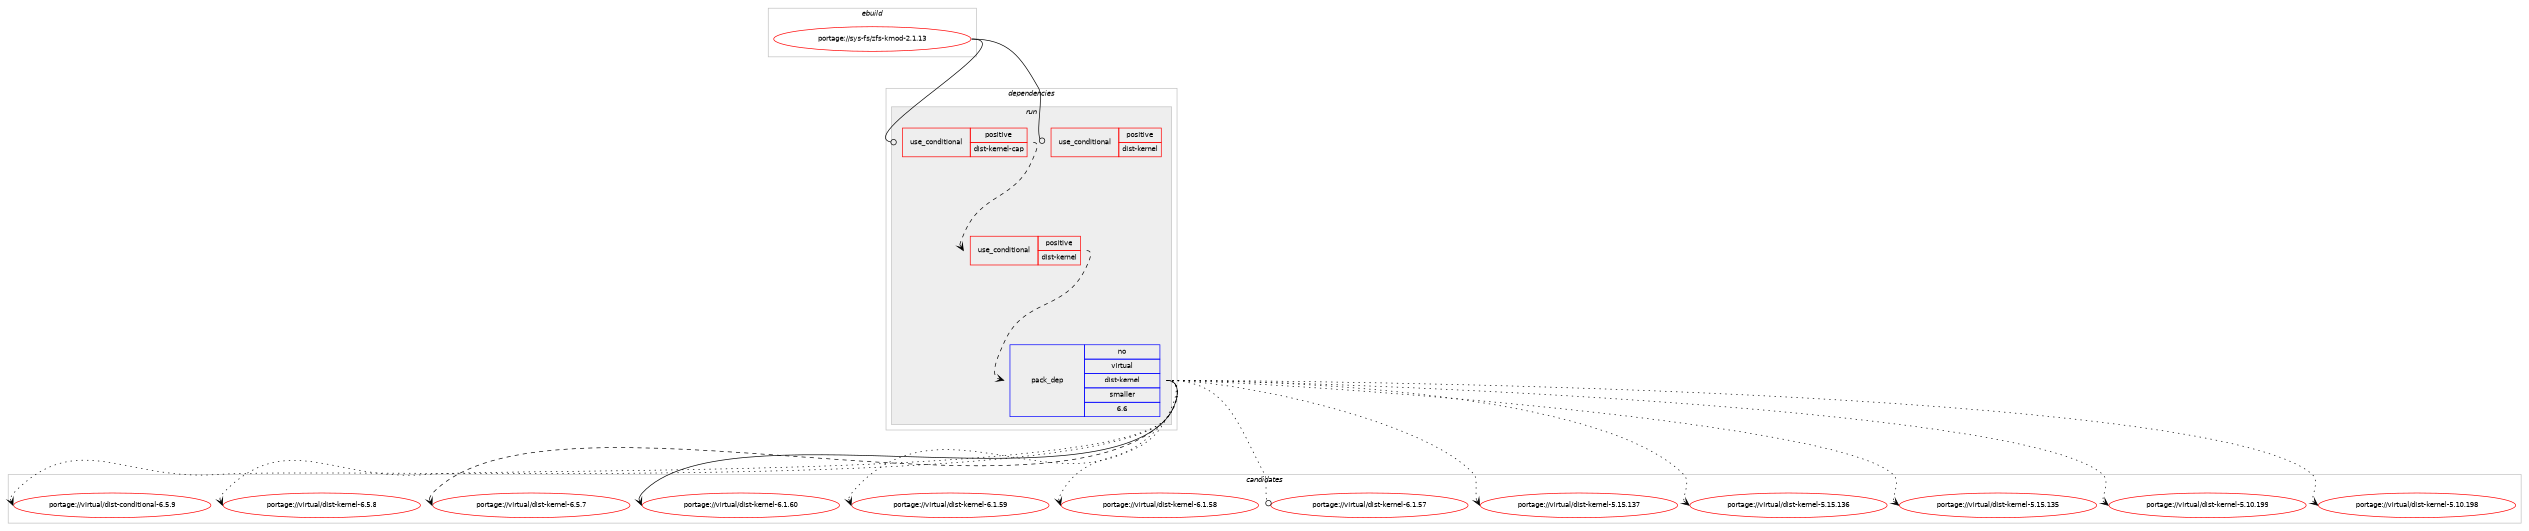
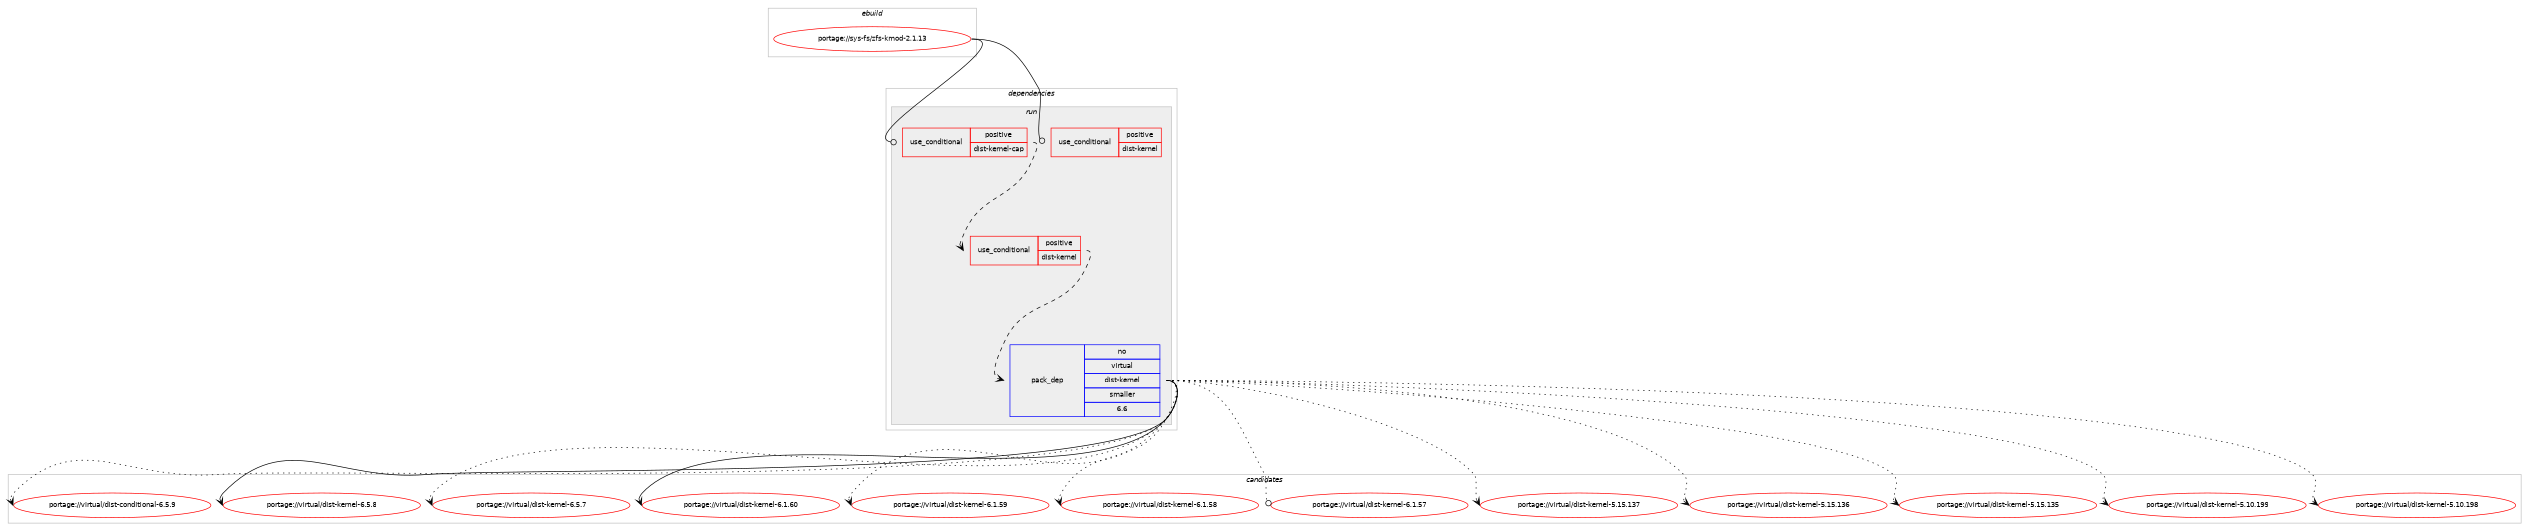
edge "pack_dep" -> "portage://virtual/dist-kernel-6.5.7": style dashed -> dotted
edge "pack_dep" -> "portage://virtual/dist-kernel-6.5.8": style dotted -> solid
